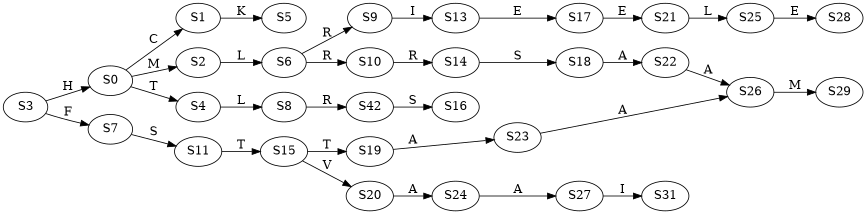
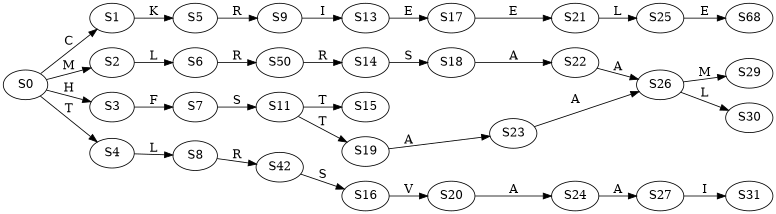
node "S28": label "S28" -> "S68"
edge "S6" -> "S9": now "S5" -> "S9"
node "S10": label "S10" -> "S50"
edge "S3" -> "S0": reversed
node "S30": added
edge "S15" -> "S19": now "S11" -> "S19"
edge "S15" -> "S20": now "S16" -> "S20"
